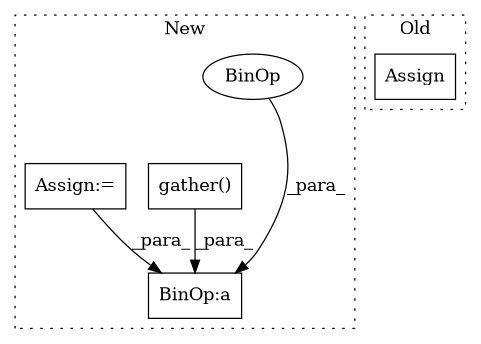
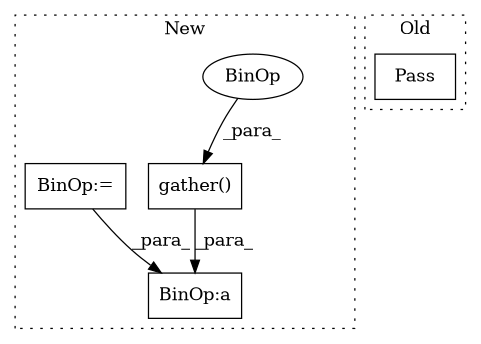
node "Assign": label "Assign" -> "Pass"
edge "BinOp" -> "BinOp:a": now "BinOp" -> "gather()"
node "Assign:=": label "Assign:=" -> "BinOp:="
